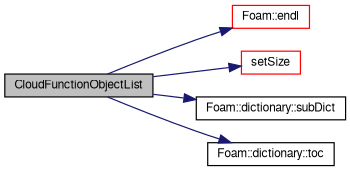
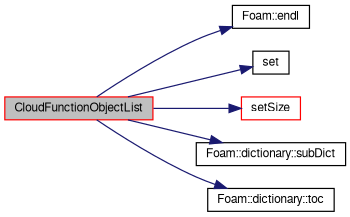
node "Foam::endl": color red -> black
node "set": added
node "CloudFunctionObjectList": color black -> red
